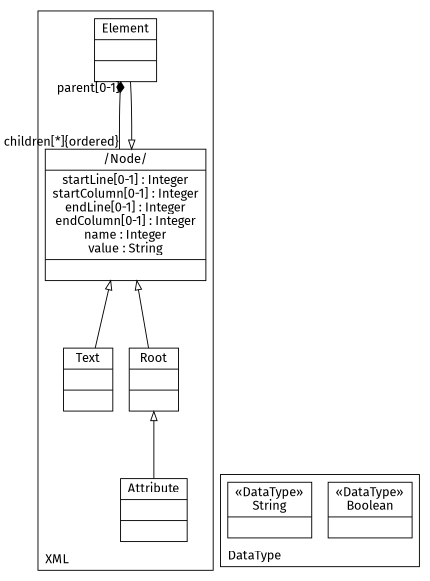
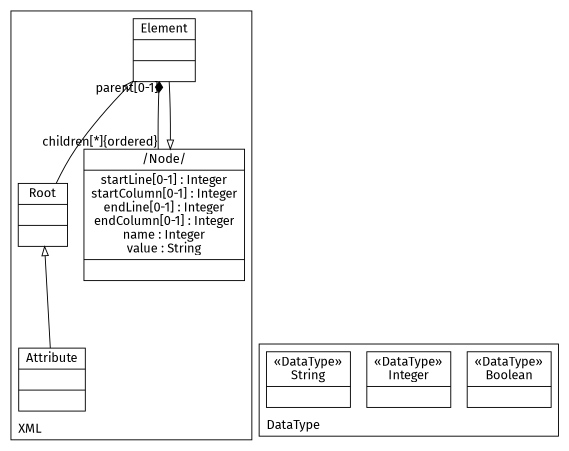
edge "Root" -> "/Node/": now "Root" -> "Element"
node "Text": removed
node "Integer": added
